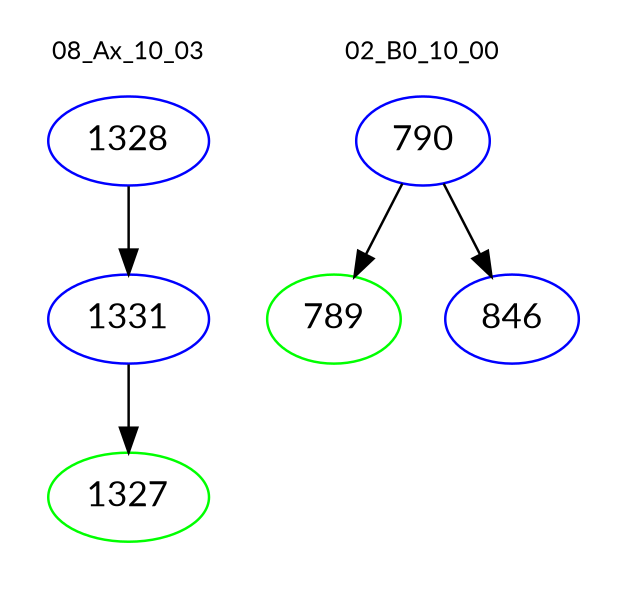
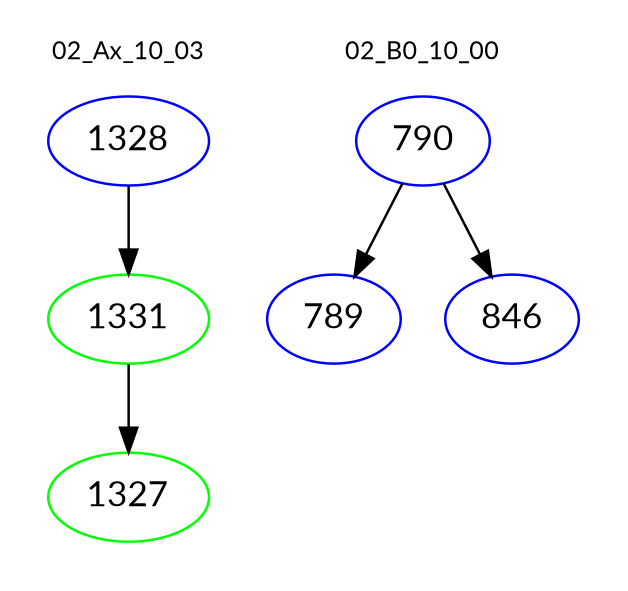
cluster "08_Ax_10_03": label "08_Ax_10_03" -> "02_Ax_10_03"
node "1331": color blue -> green
node "789": color green -> blue
